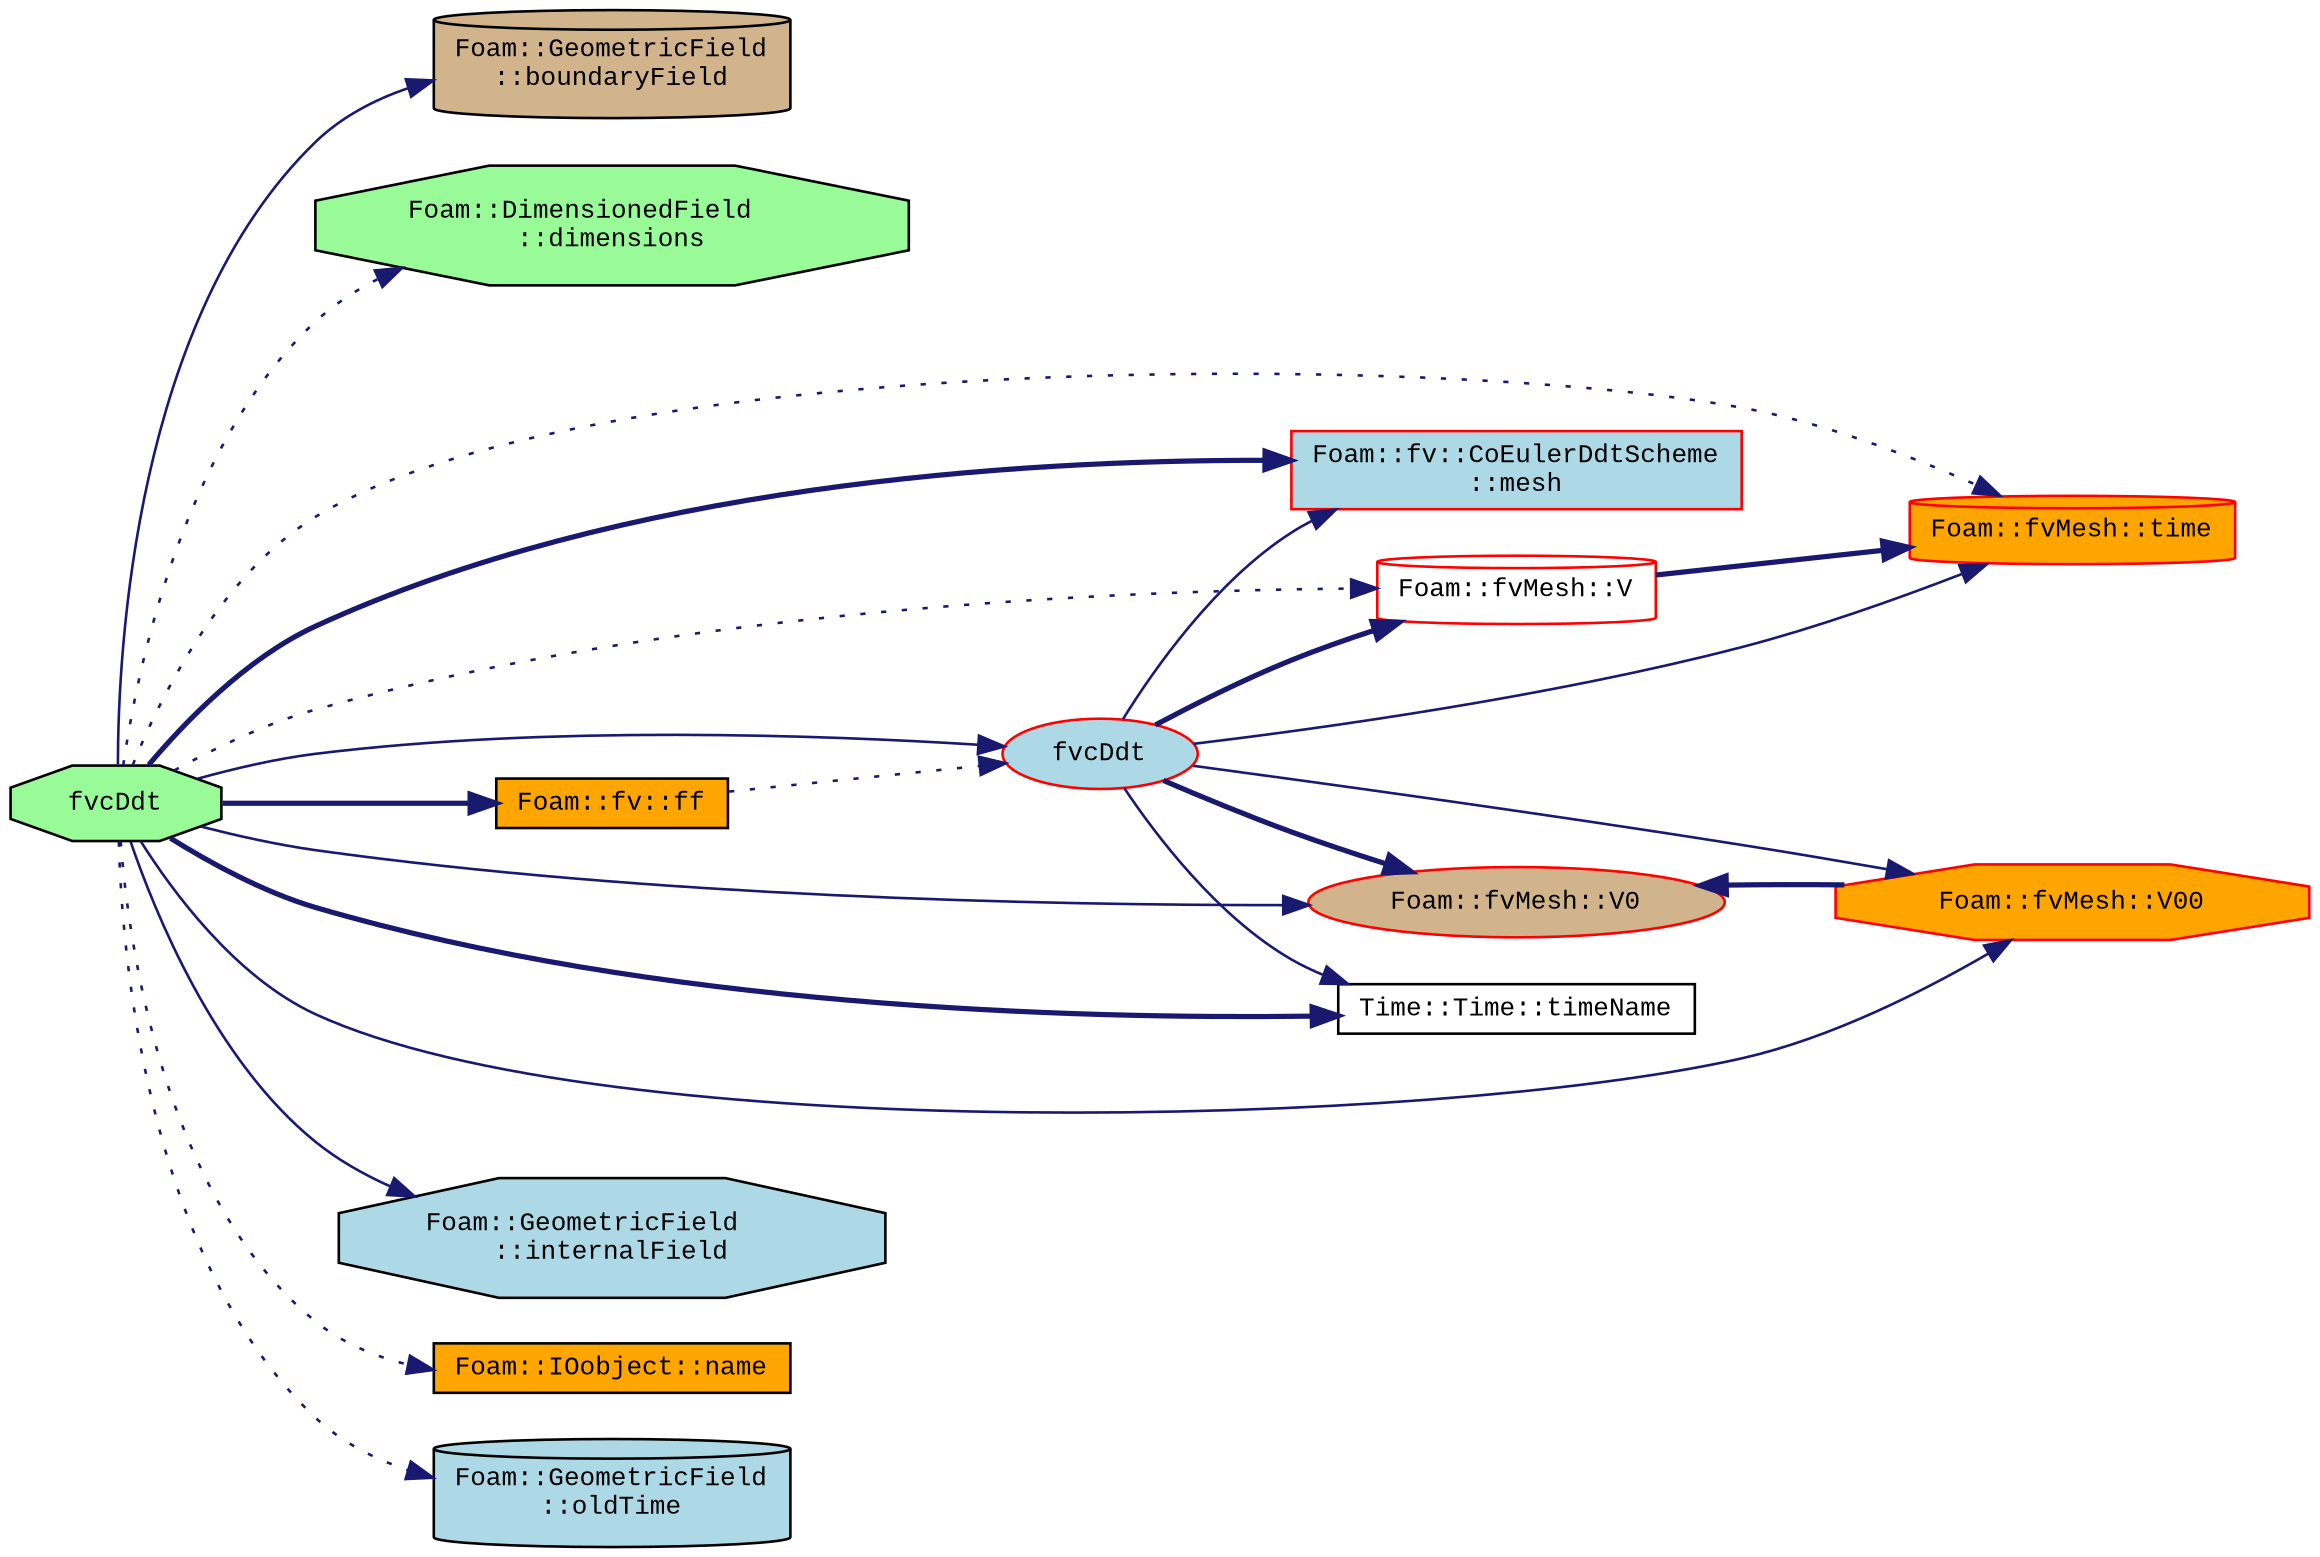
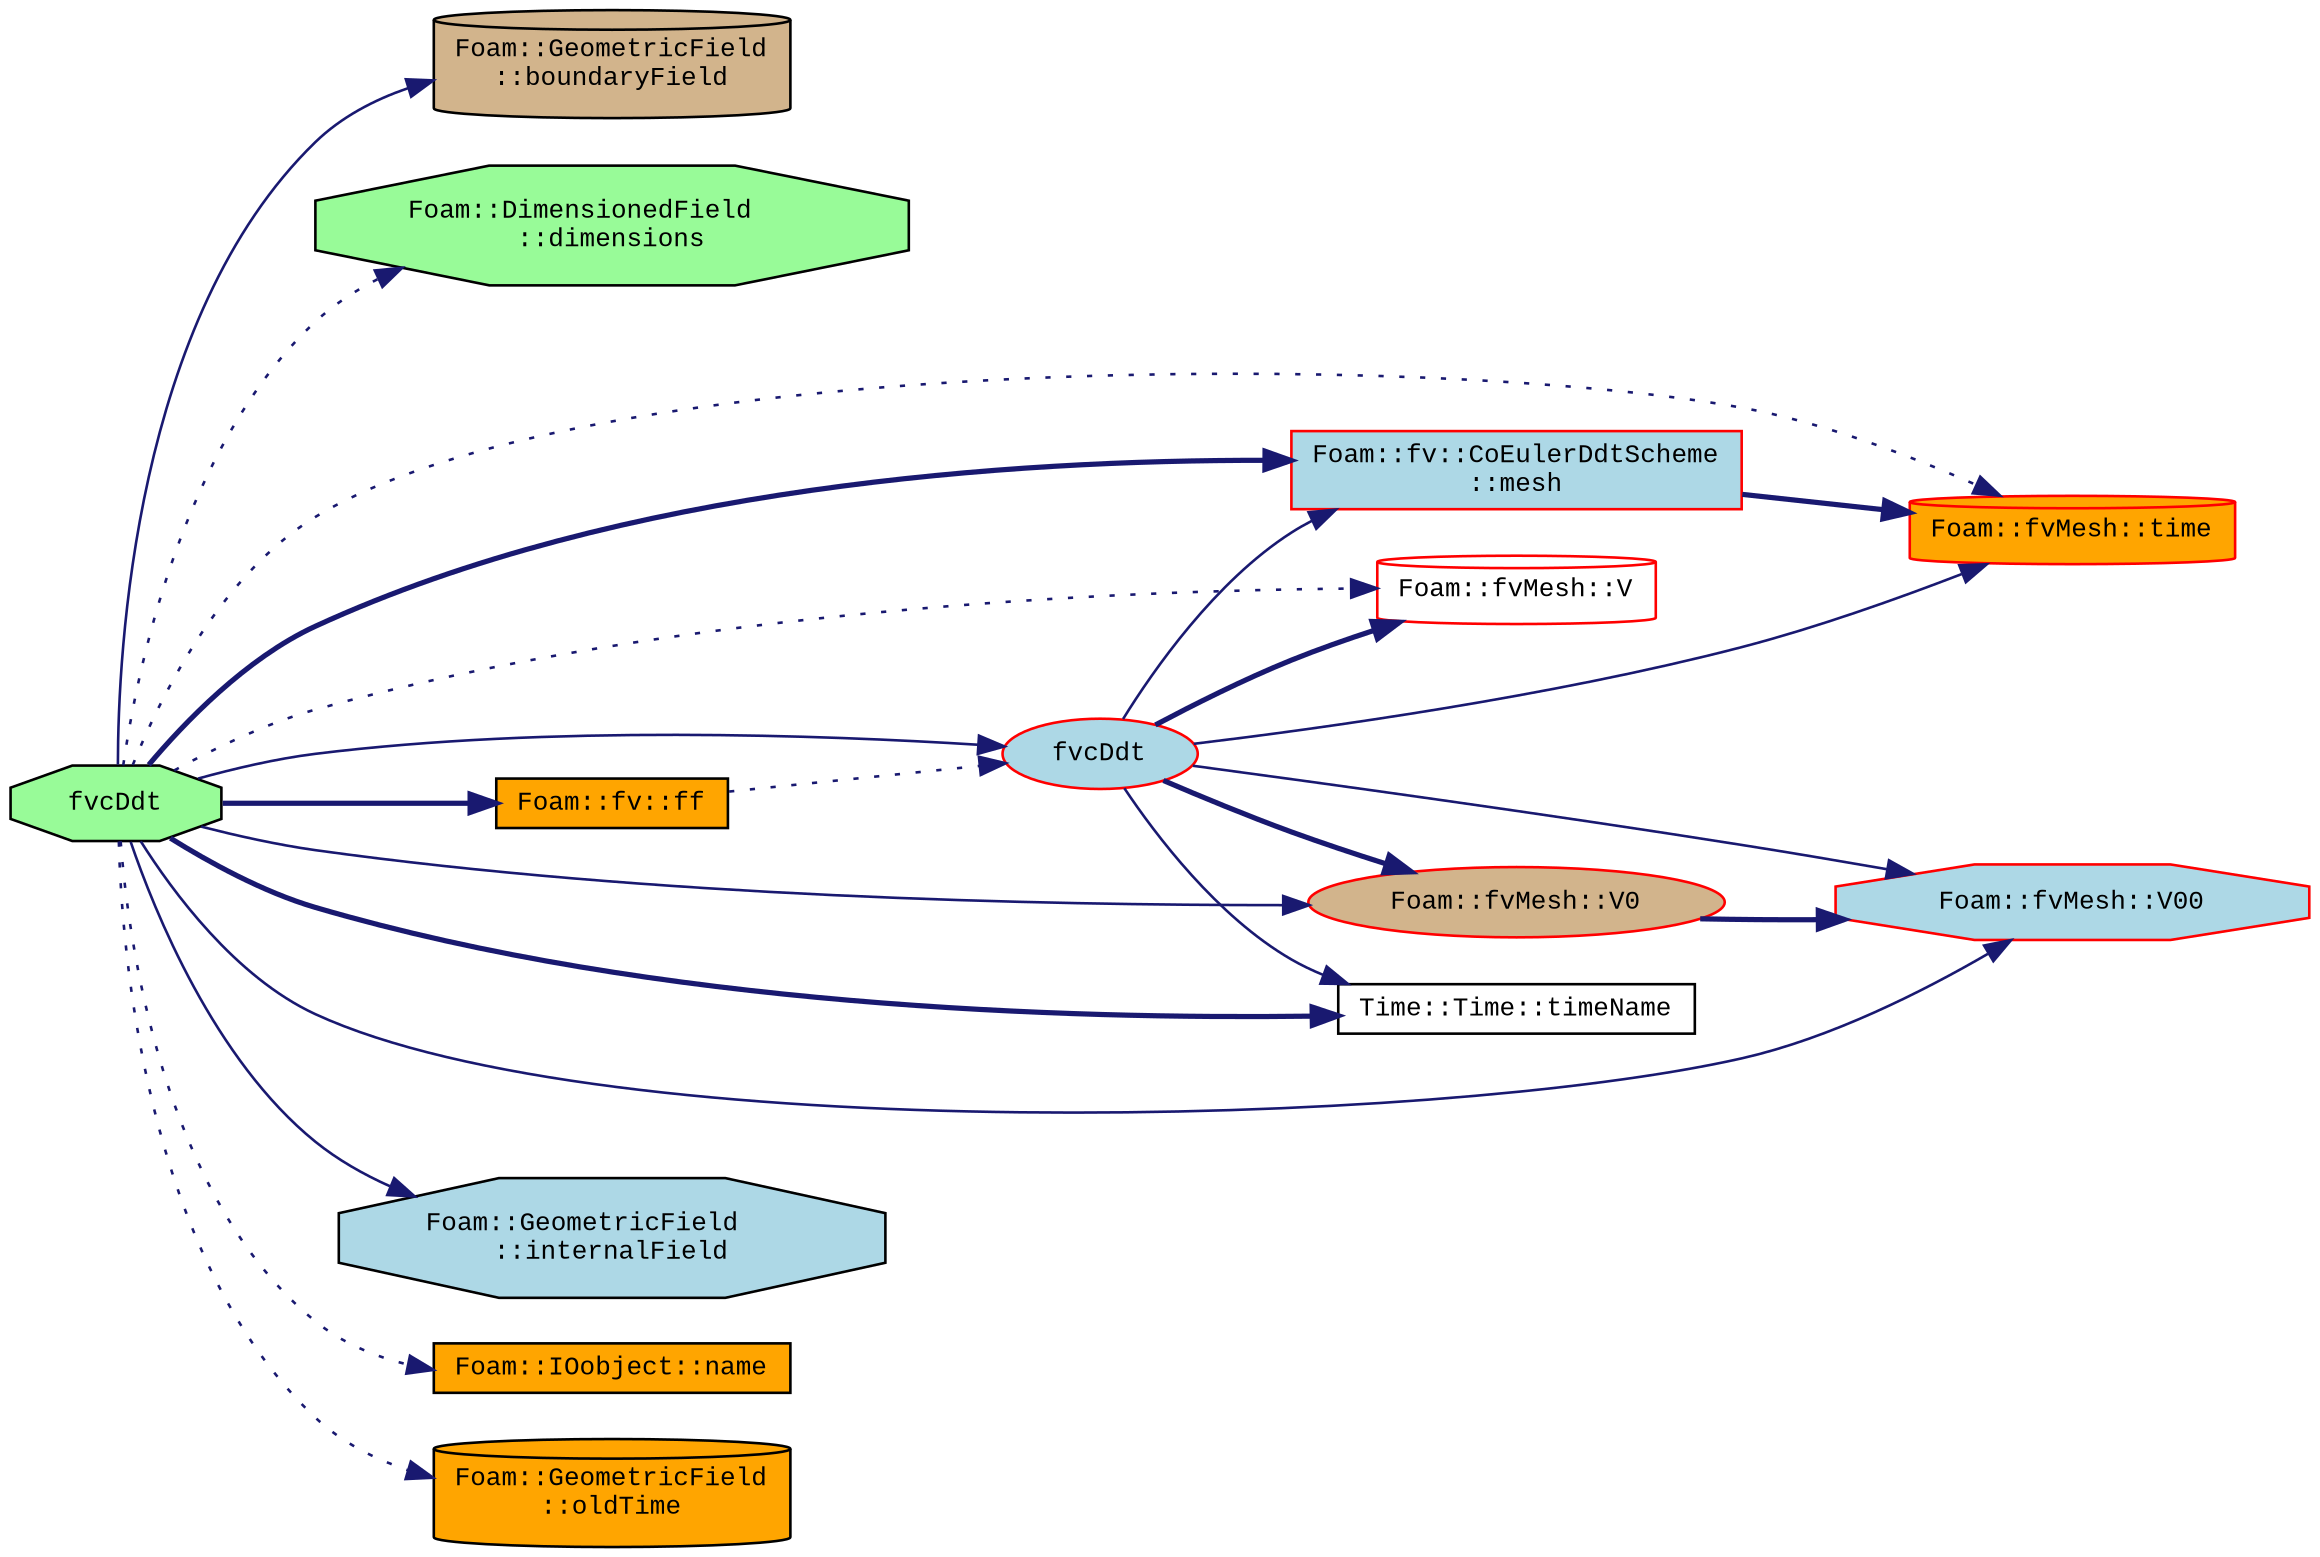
edge "Foam::fvMesh::V" -> "Foam::fvMesh::time": now "Foam::fv::CoEulerDdtScheme ::mesh" -> "Foam::fvMesh::time"
edge "Foam::fvMesh::V00" -> "Foam::fvMesh::V0": reversed
node "Foam::fvMesh::V00": fillcolor orange -> lightblue
node "Foam::GeometricField ::oldTime": fillcolor lightblue -> orange
